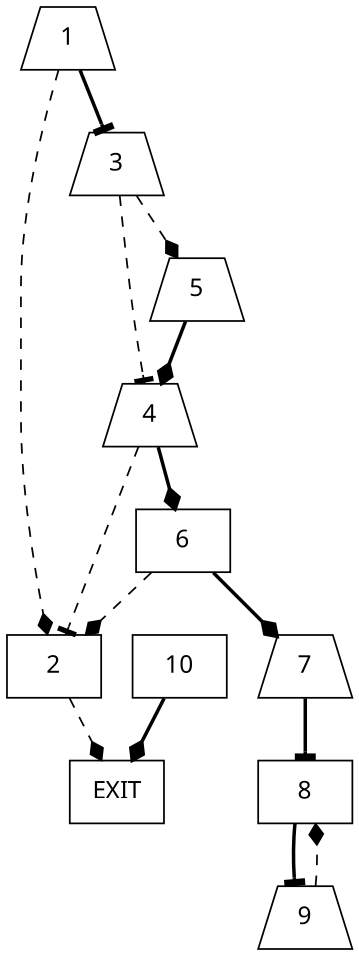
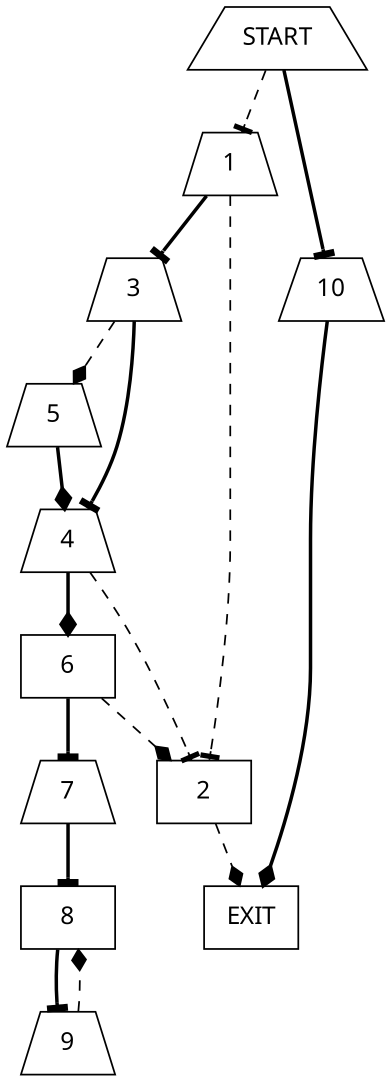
node "START": added
edge "3" -> "4": style dashed -> bold
edge "1" -> "2": arrowhead diamond -> tee
edge "6" -> "7": arrowhead diamond -> tee
node "10": shape box -> trapezium
